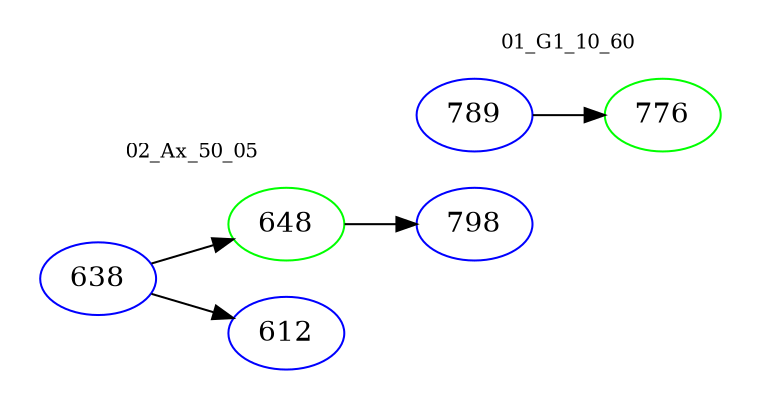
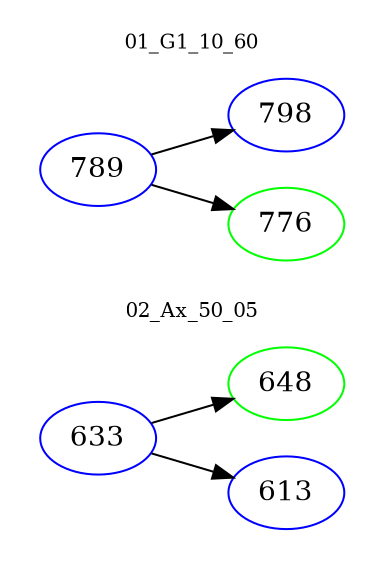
edge "648" -> "798": now "789" -> "798"
node "638": label "638" -> "633"
node "612": label "612" -> "613"
